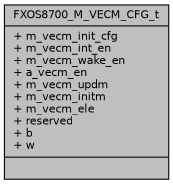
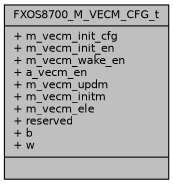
node "FXOS8700_M_VECM_CFG_t": text "+ m_vecm_int_en" -> "+ m_vecm_init_en"
